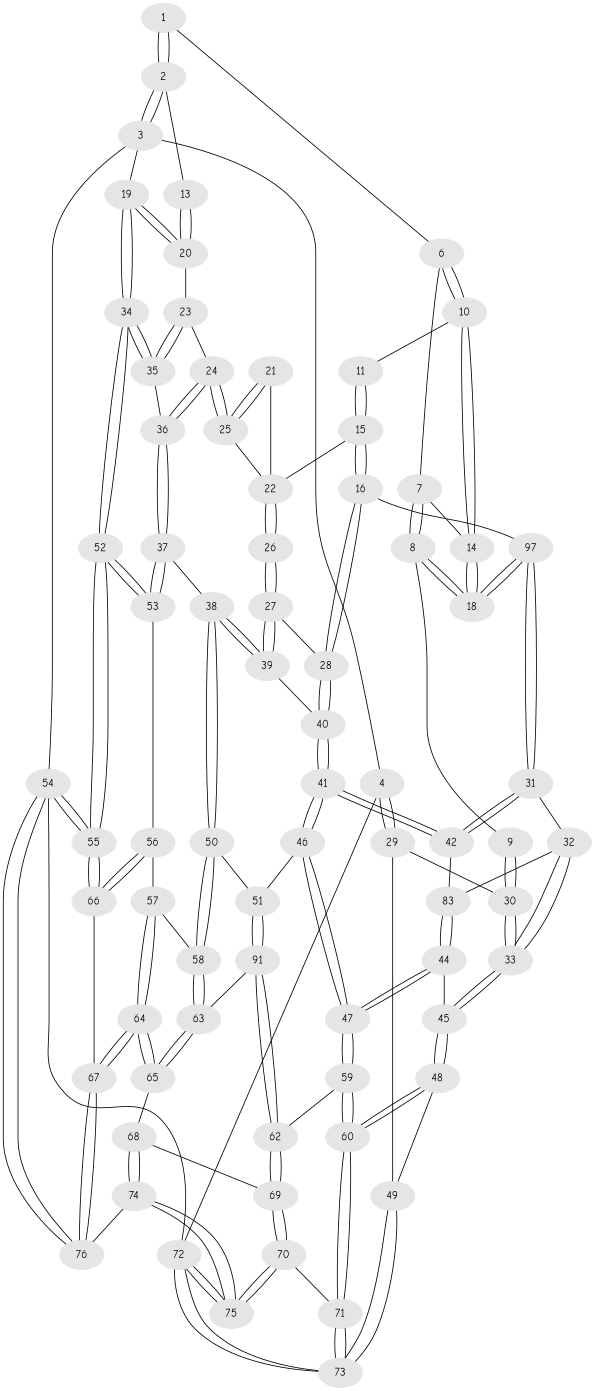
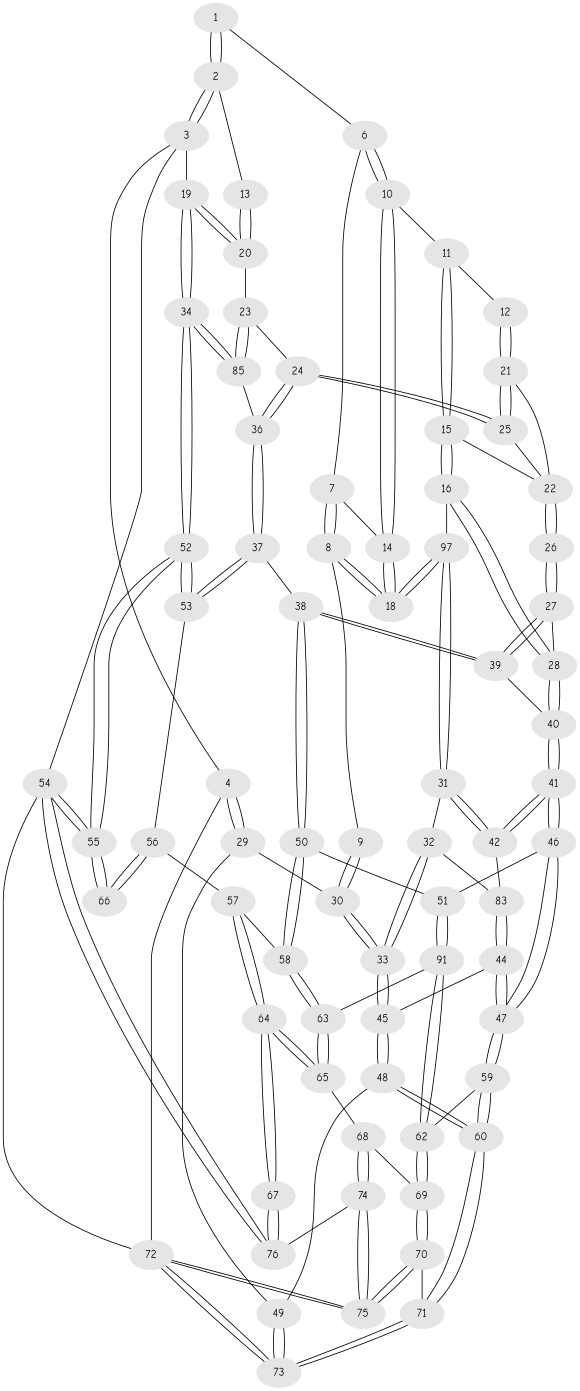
node "12": added
node "35": label "35" -> "85"
edge "66" -- "67": removed
